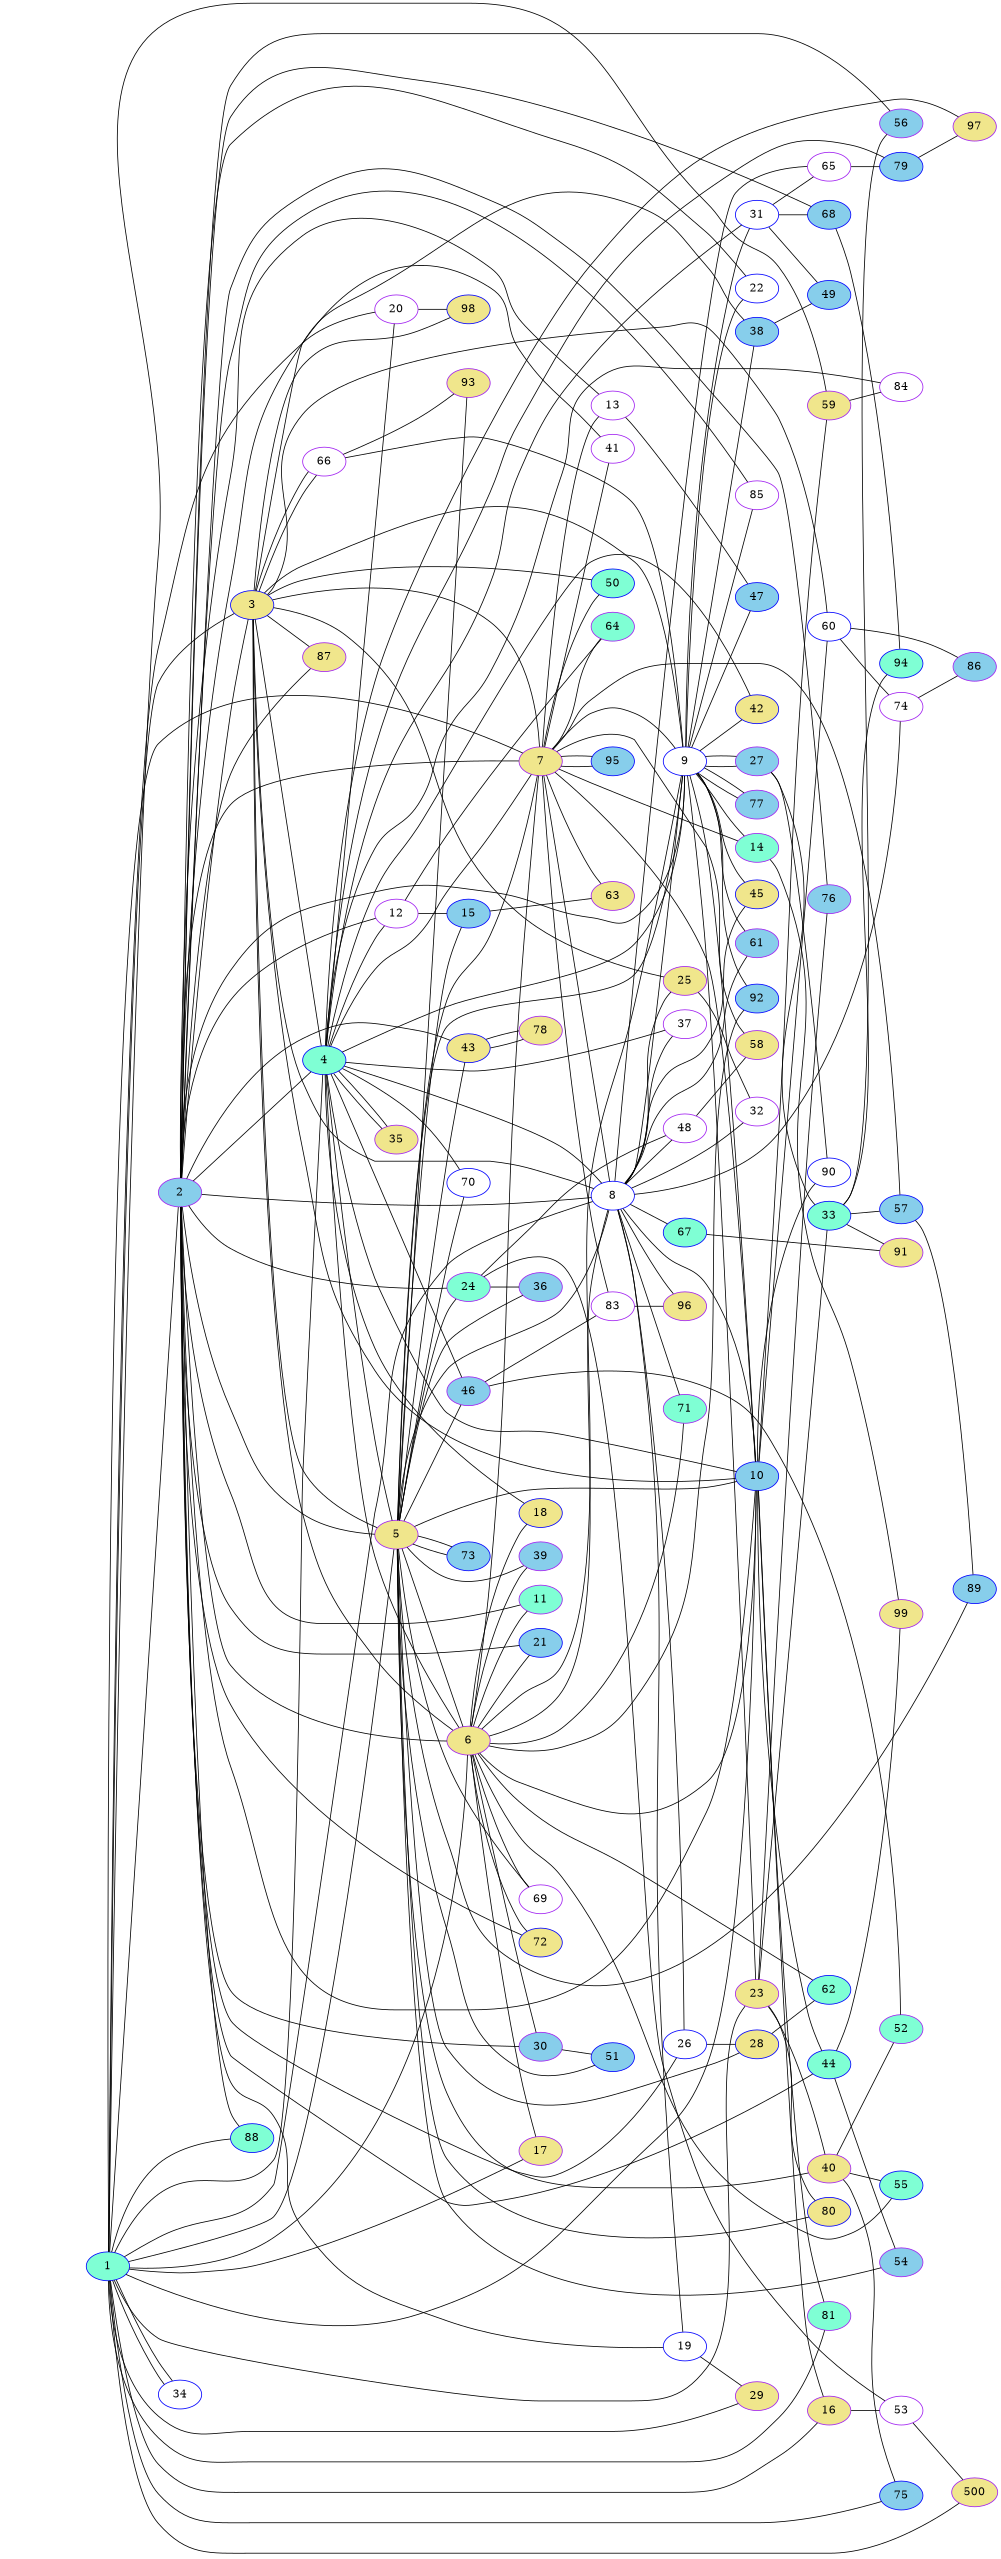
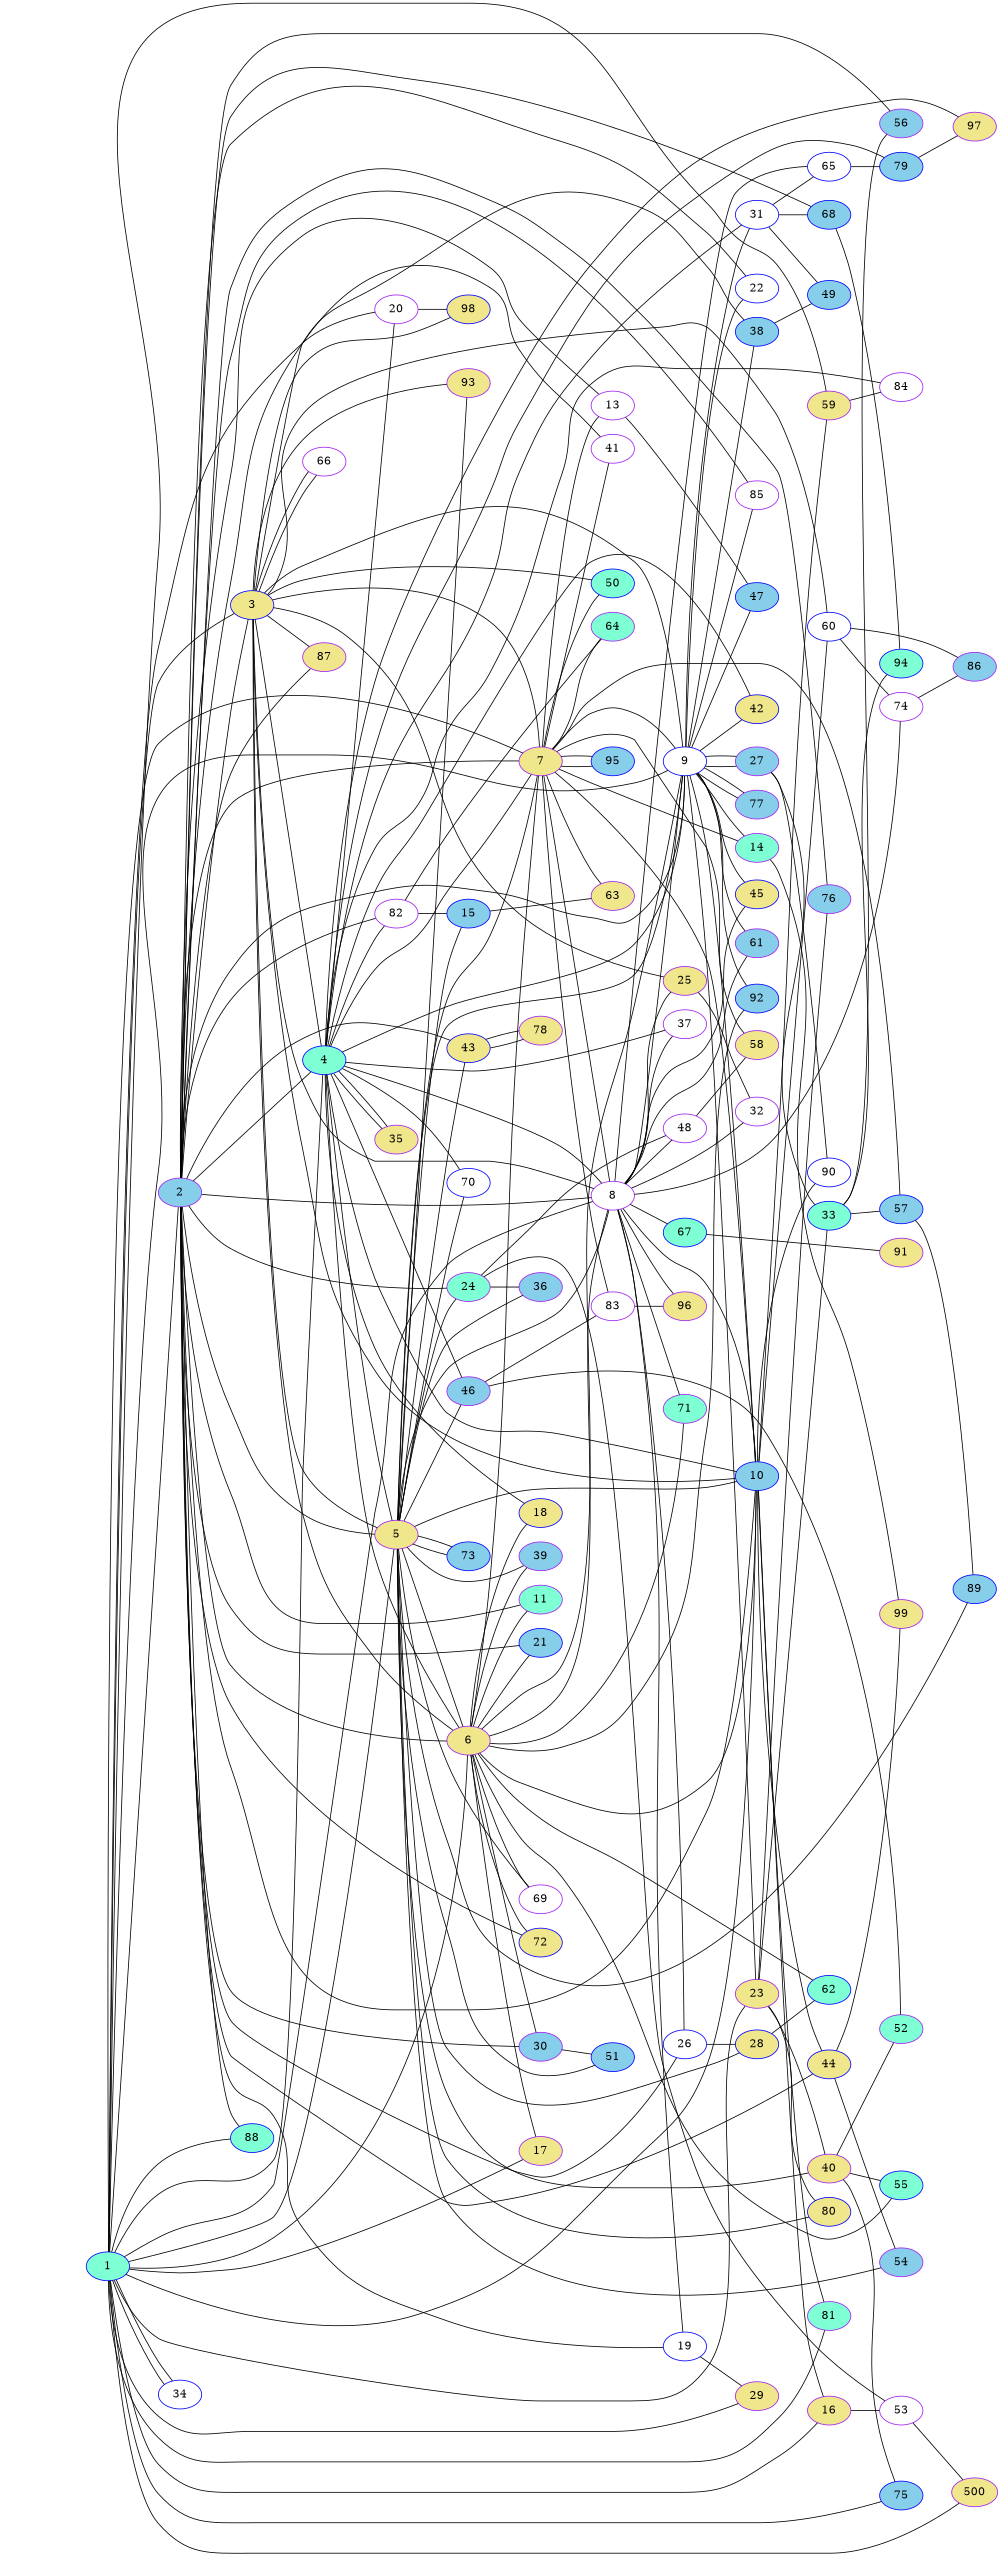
node "65": color purple -> blue
edge "93" -- "66": now "93" -- "3"
edge "66" -- "9": now "1" -- "9"
node "12": label "12" -> "82"
node "8": color blue -> purple
edge "33" -- "91": removed
node "44": fillcolor aquamarine -> khaki
